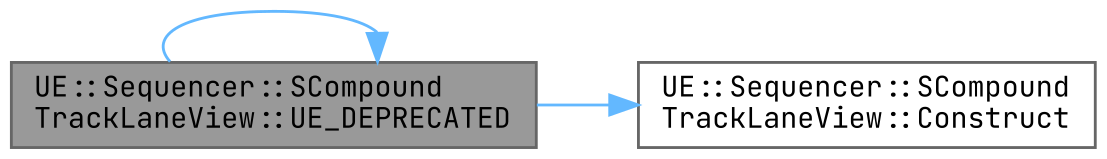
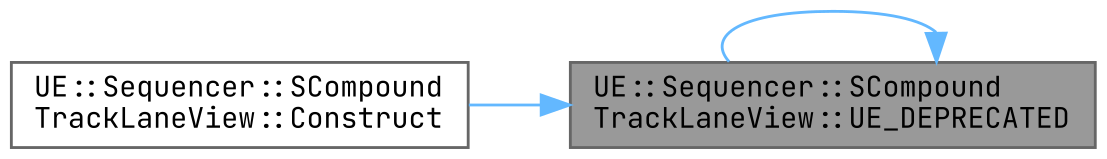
edge "UE::Sequencer::SCompound TrackLaneView::UE_DEPRECATED" -> "UE::Sequencer::SCompound TrackLaneView::Construct": reversed
